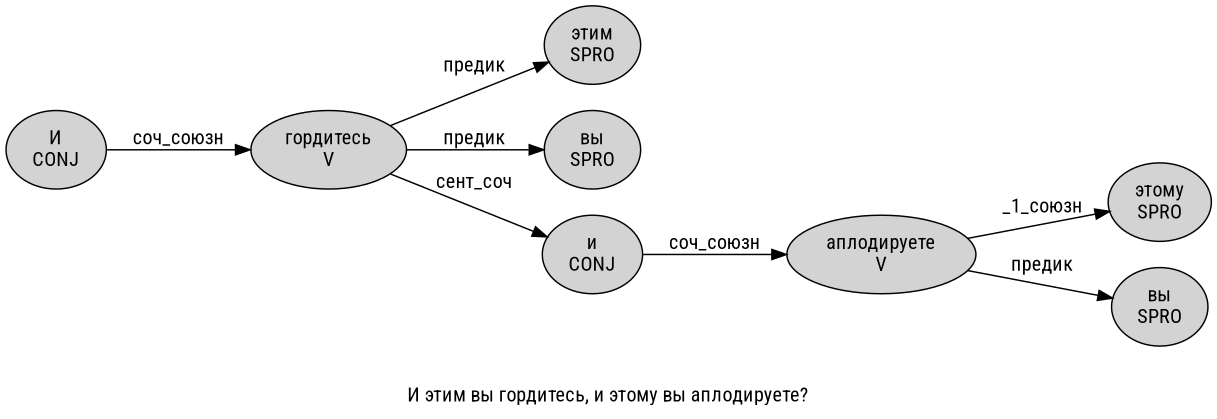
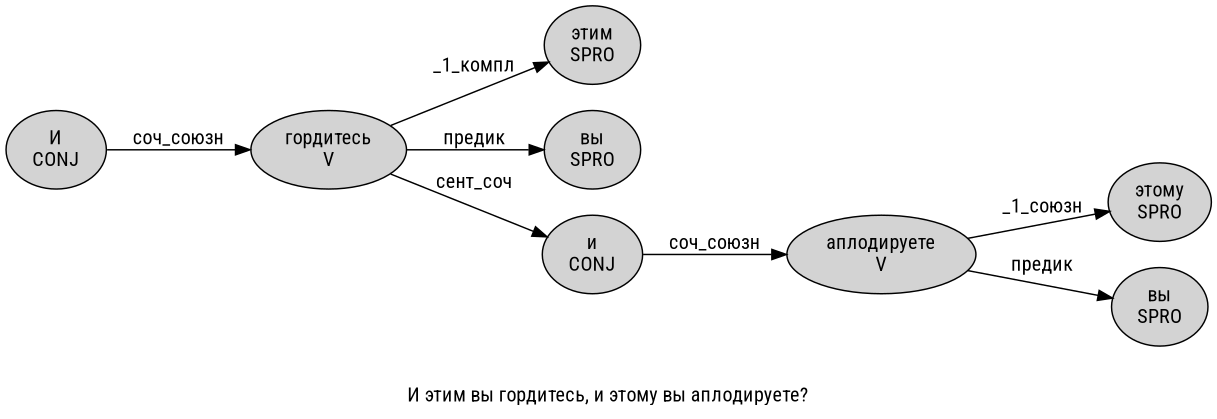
edge "гордитесь V" -> "этим SPRO": label "предик" -> "_1_компл"
